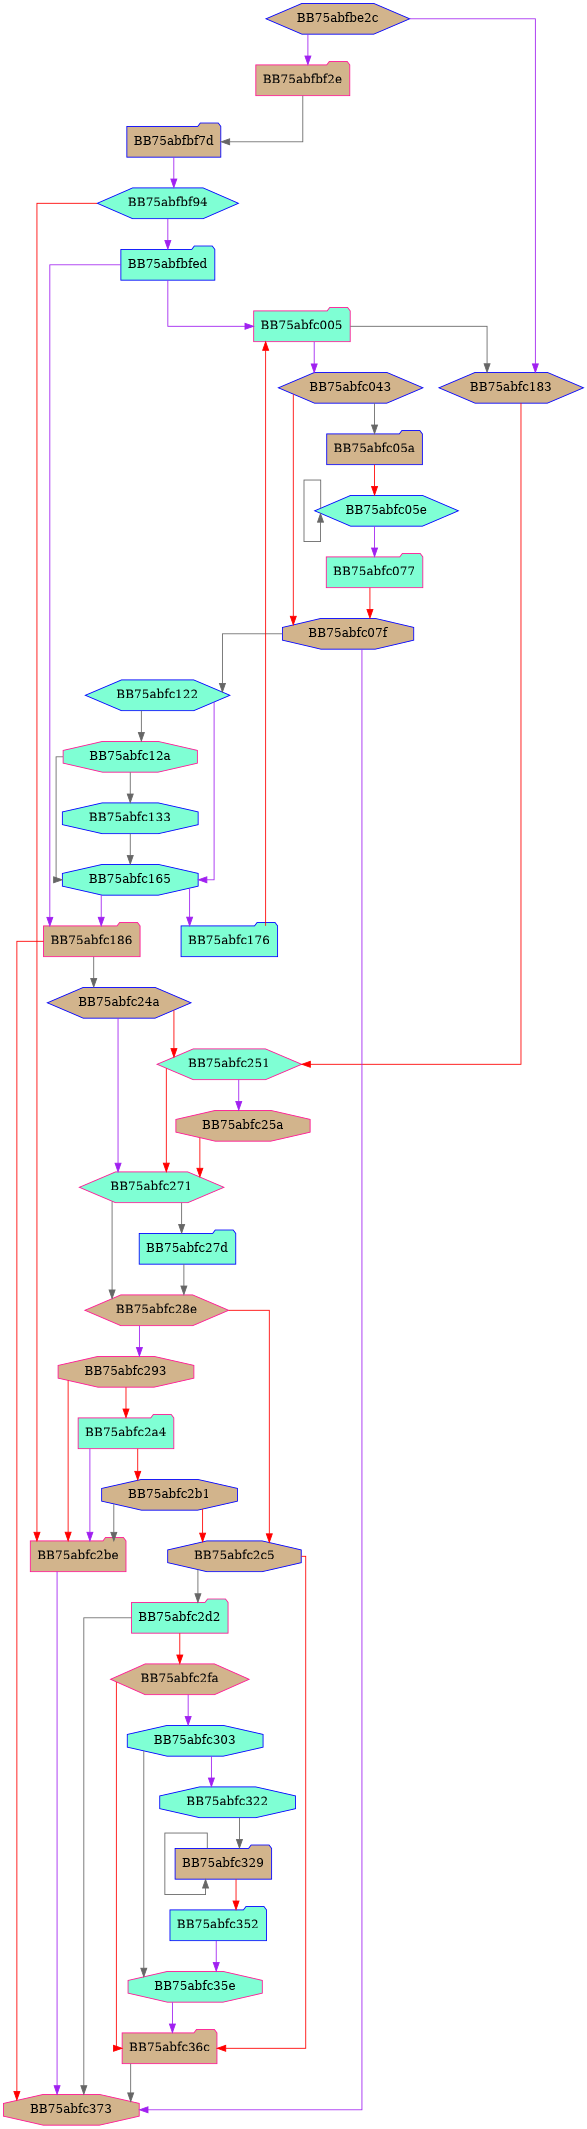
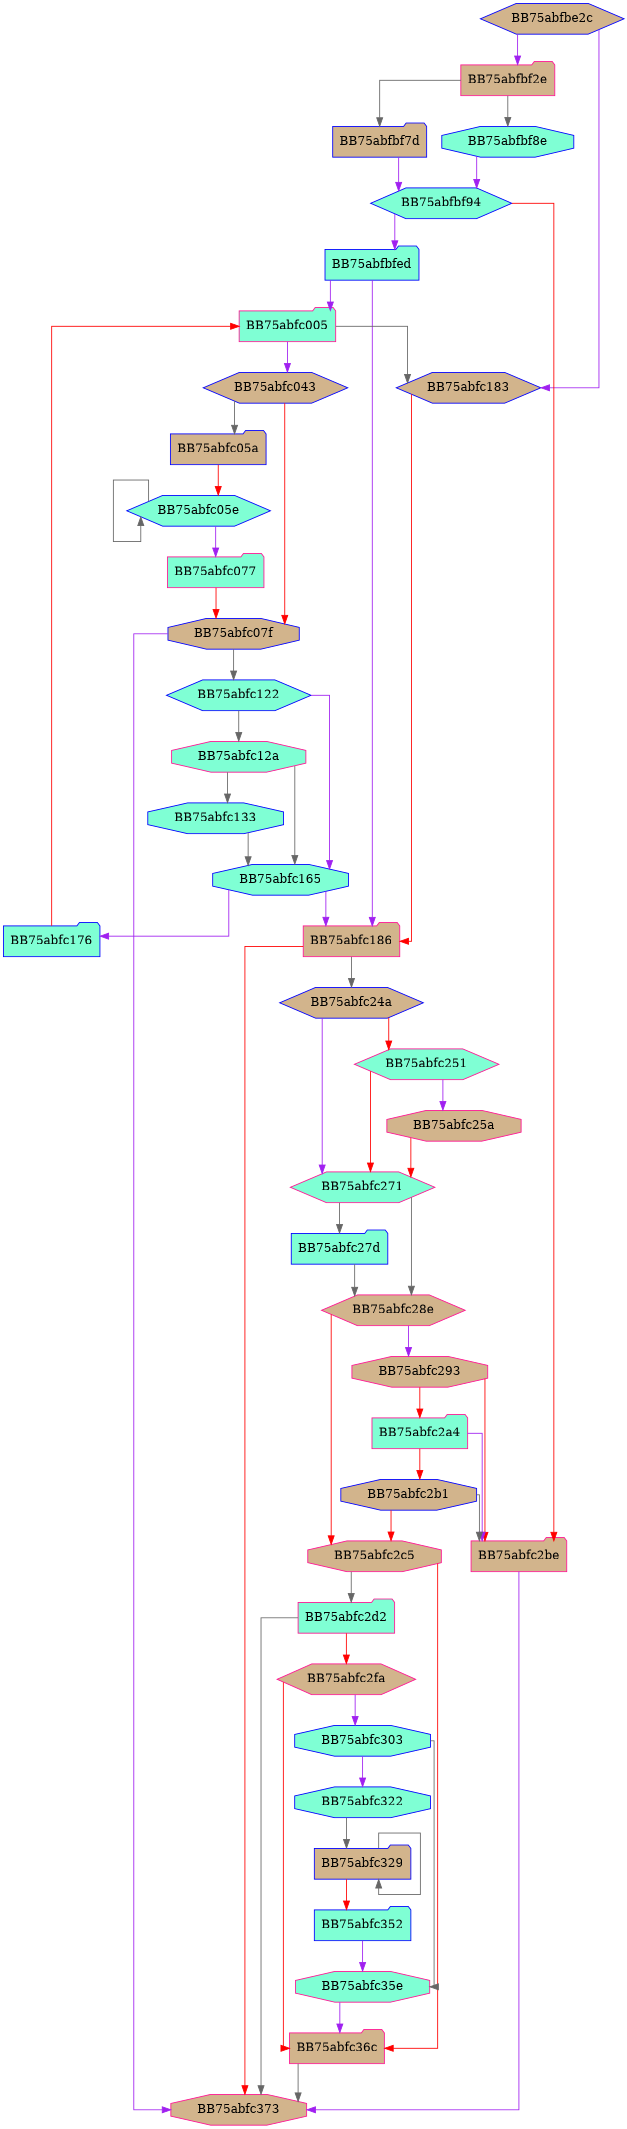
node "BB75abfbf8e": added
edge "BB75abfc183" -> "BB75abfc251": now "BB75abfc183" -> "BB75abfc186"
node "BB75abfc2c5": color blue -> deeppink
